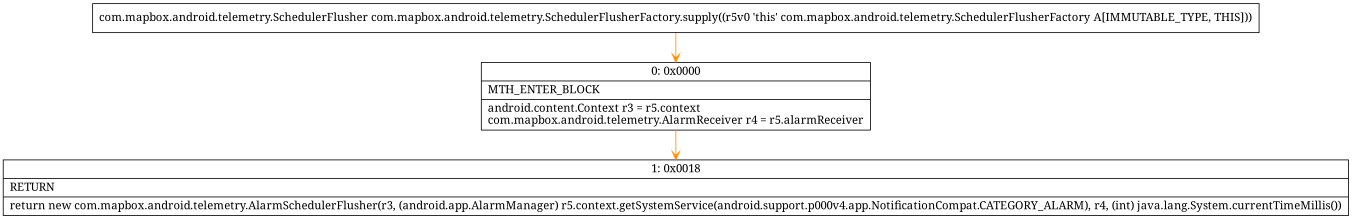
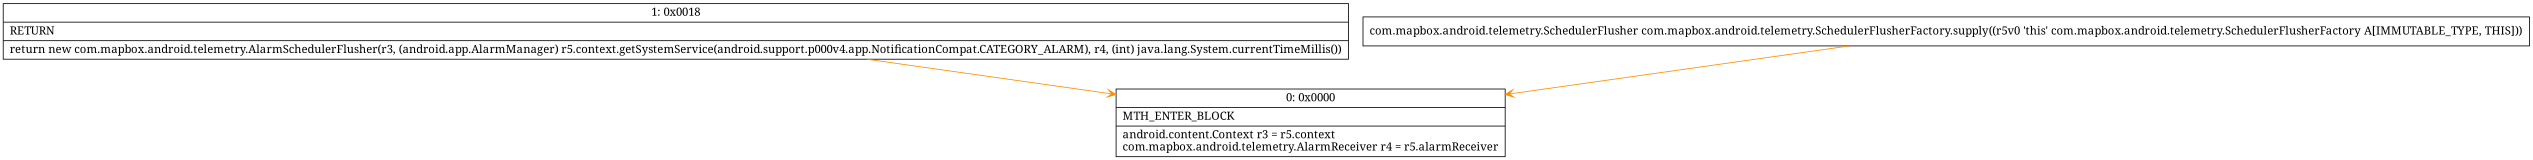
edge "0: 0x0000" -> "1: 0x0018": reversed
